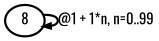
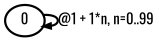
node "8": label "8" -> "0"
